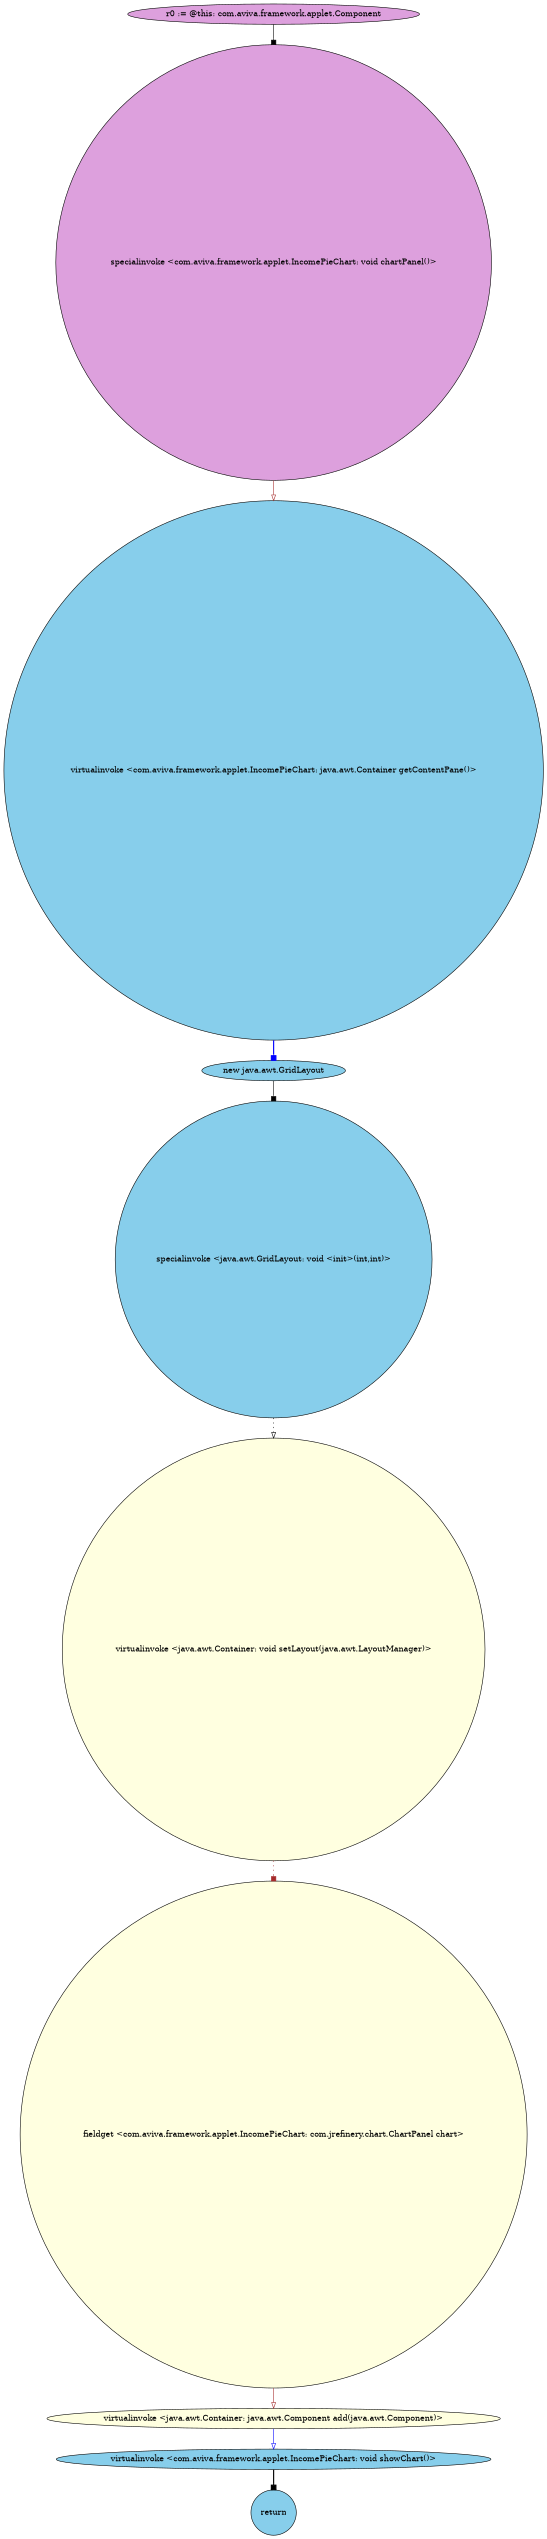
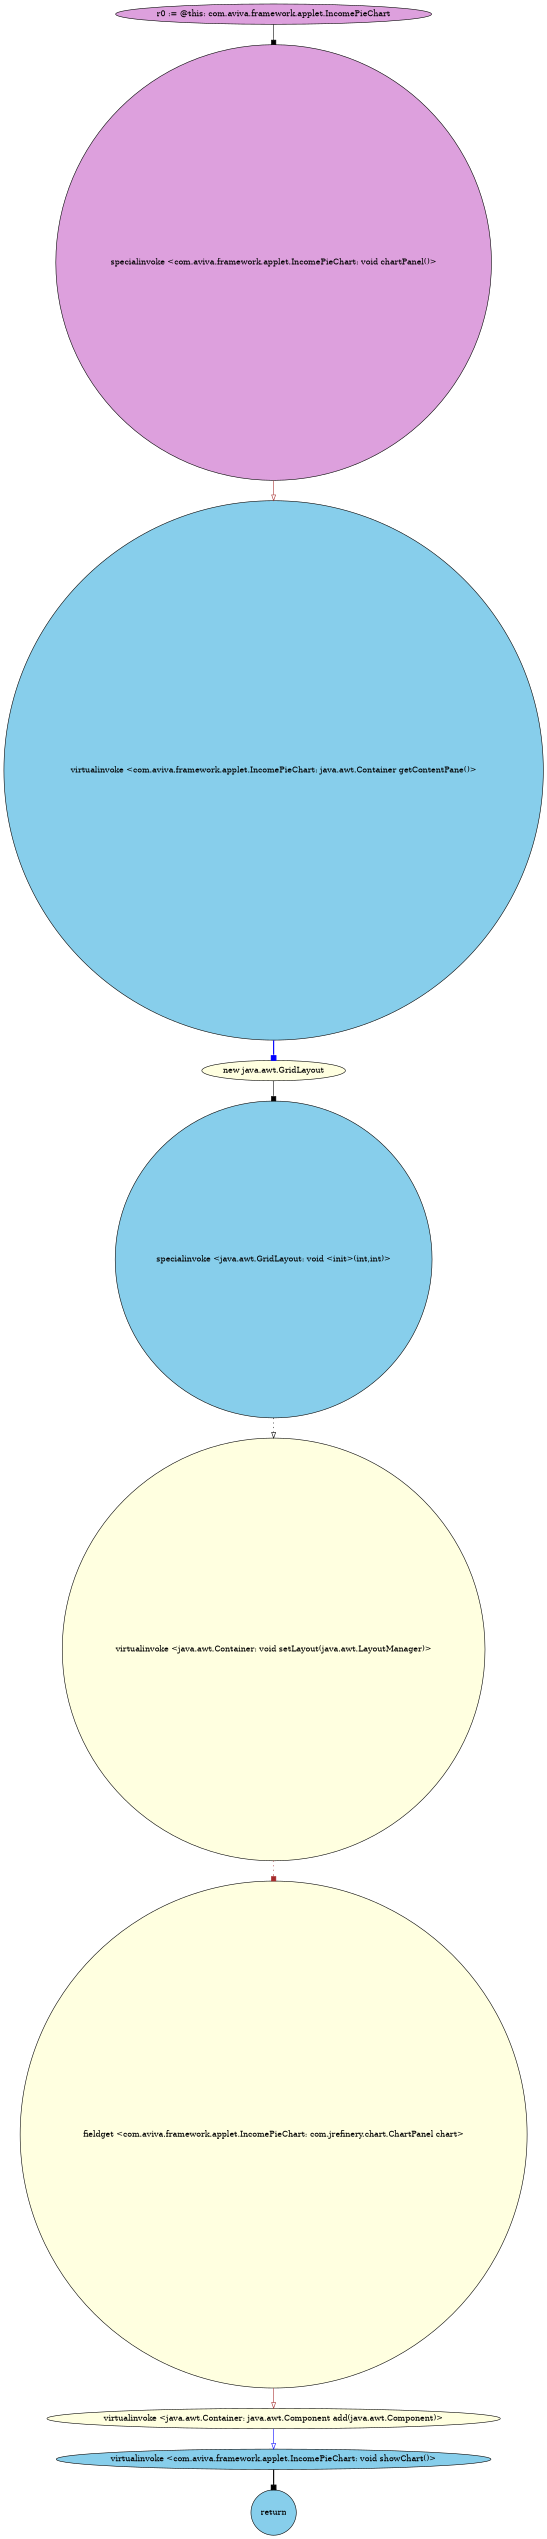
node "r0 := @this: com.aviva.framework.applet.Component": label "r0 := @this: com.aviva.framework.applet.Component" -> "r0 := @this: com.aviva.framework.applet.IncomePieChart"
node "new java.awt.GridLayout": fillcolor skyblue -> lightyellow
